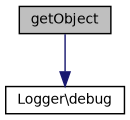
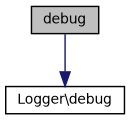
node "getObject": label "getObject" -> "debug"
